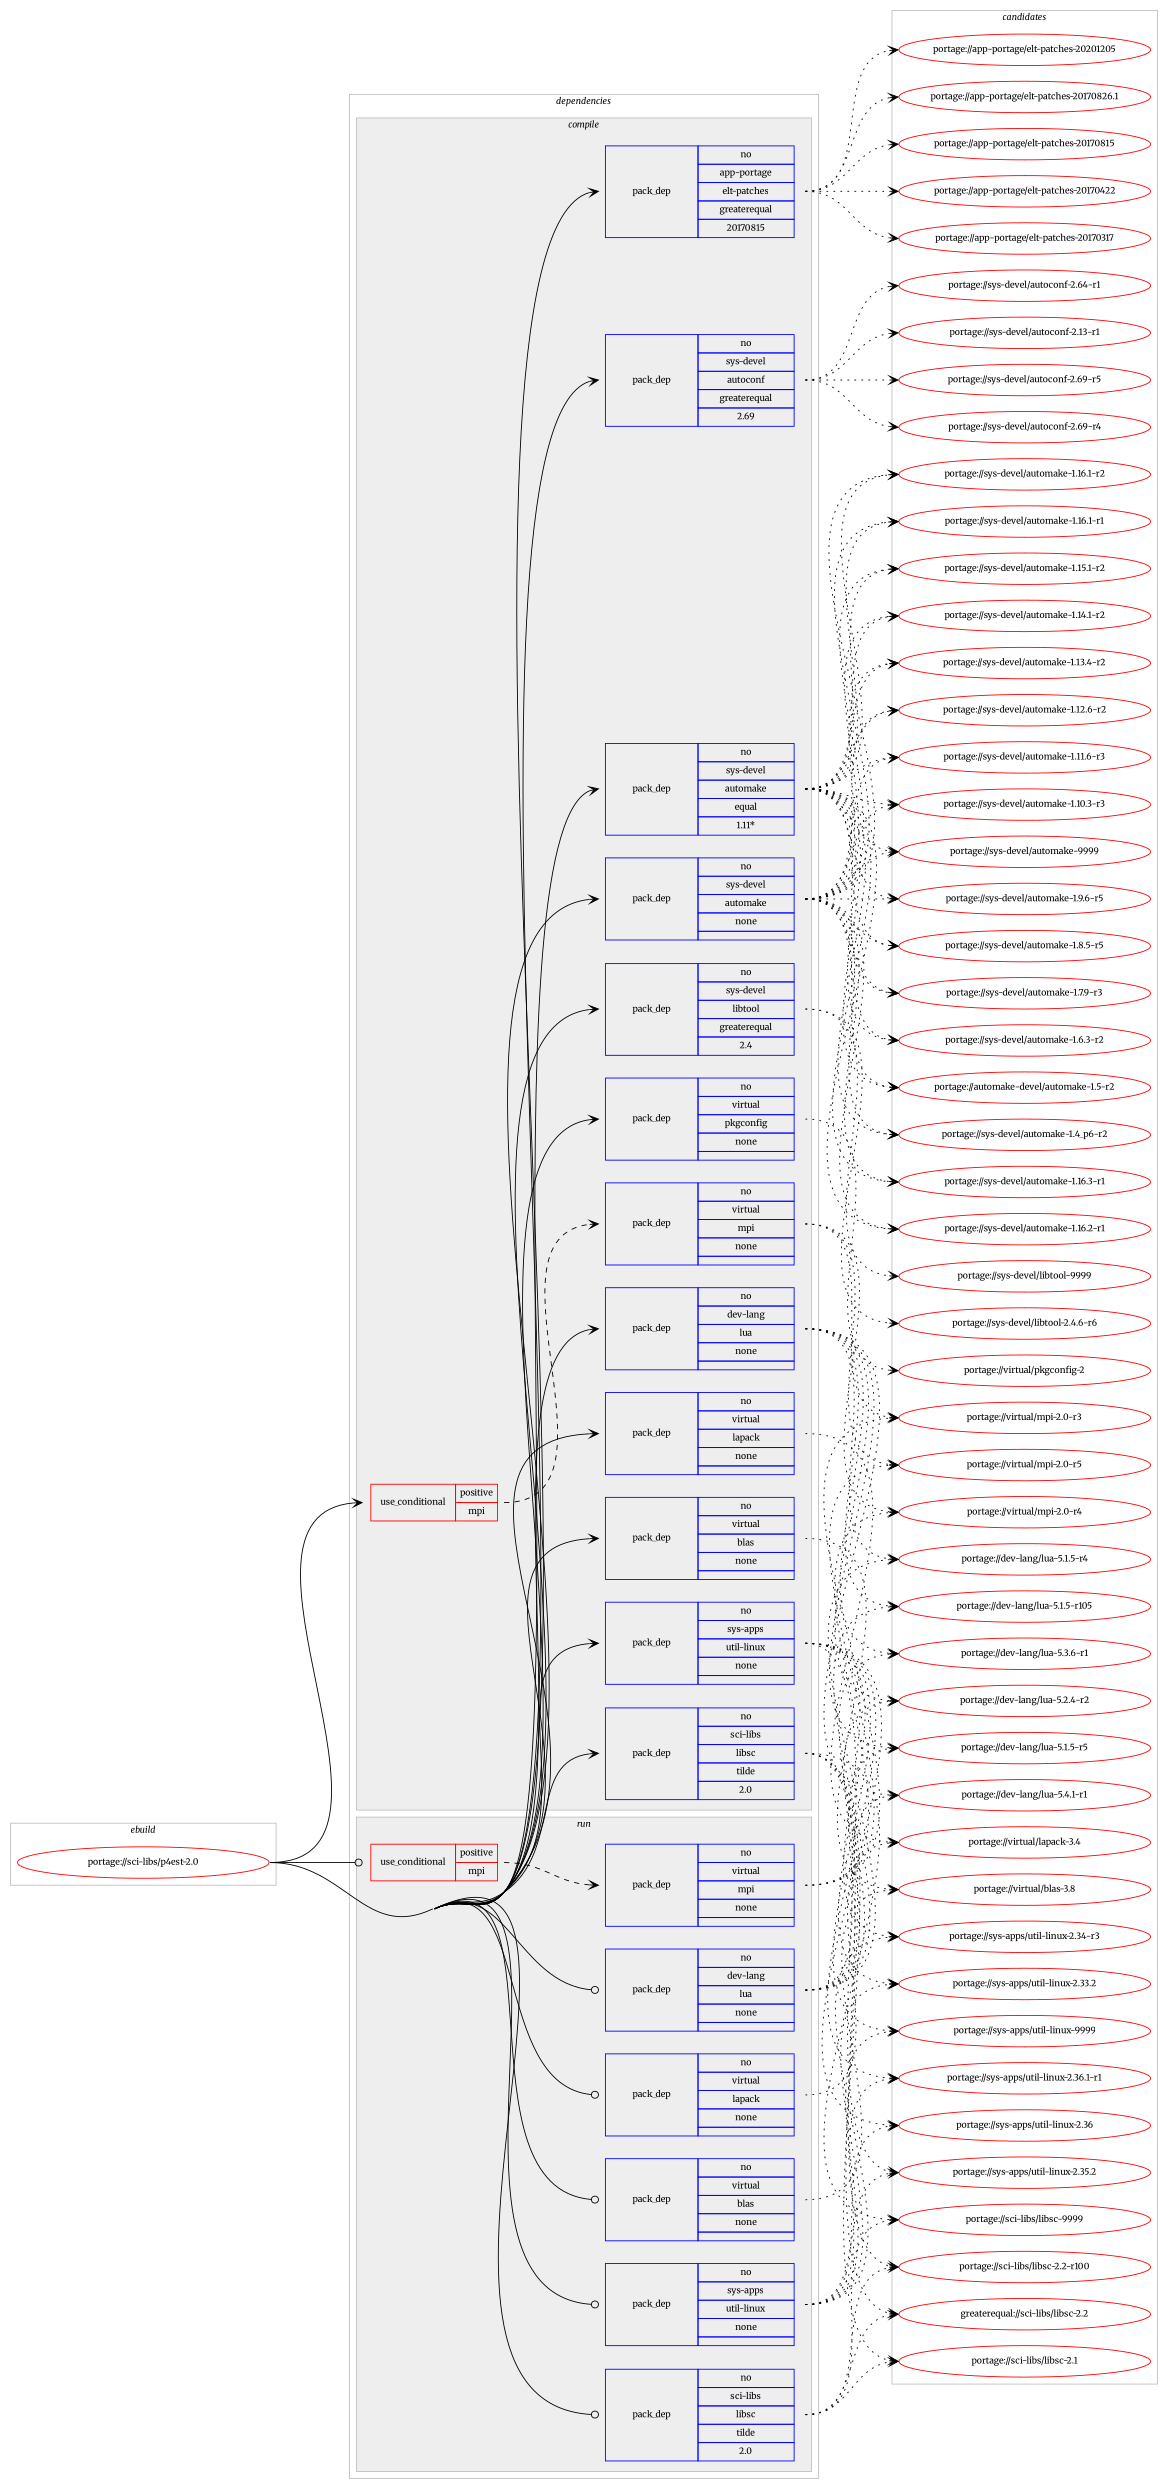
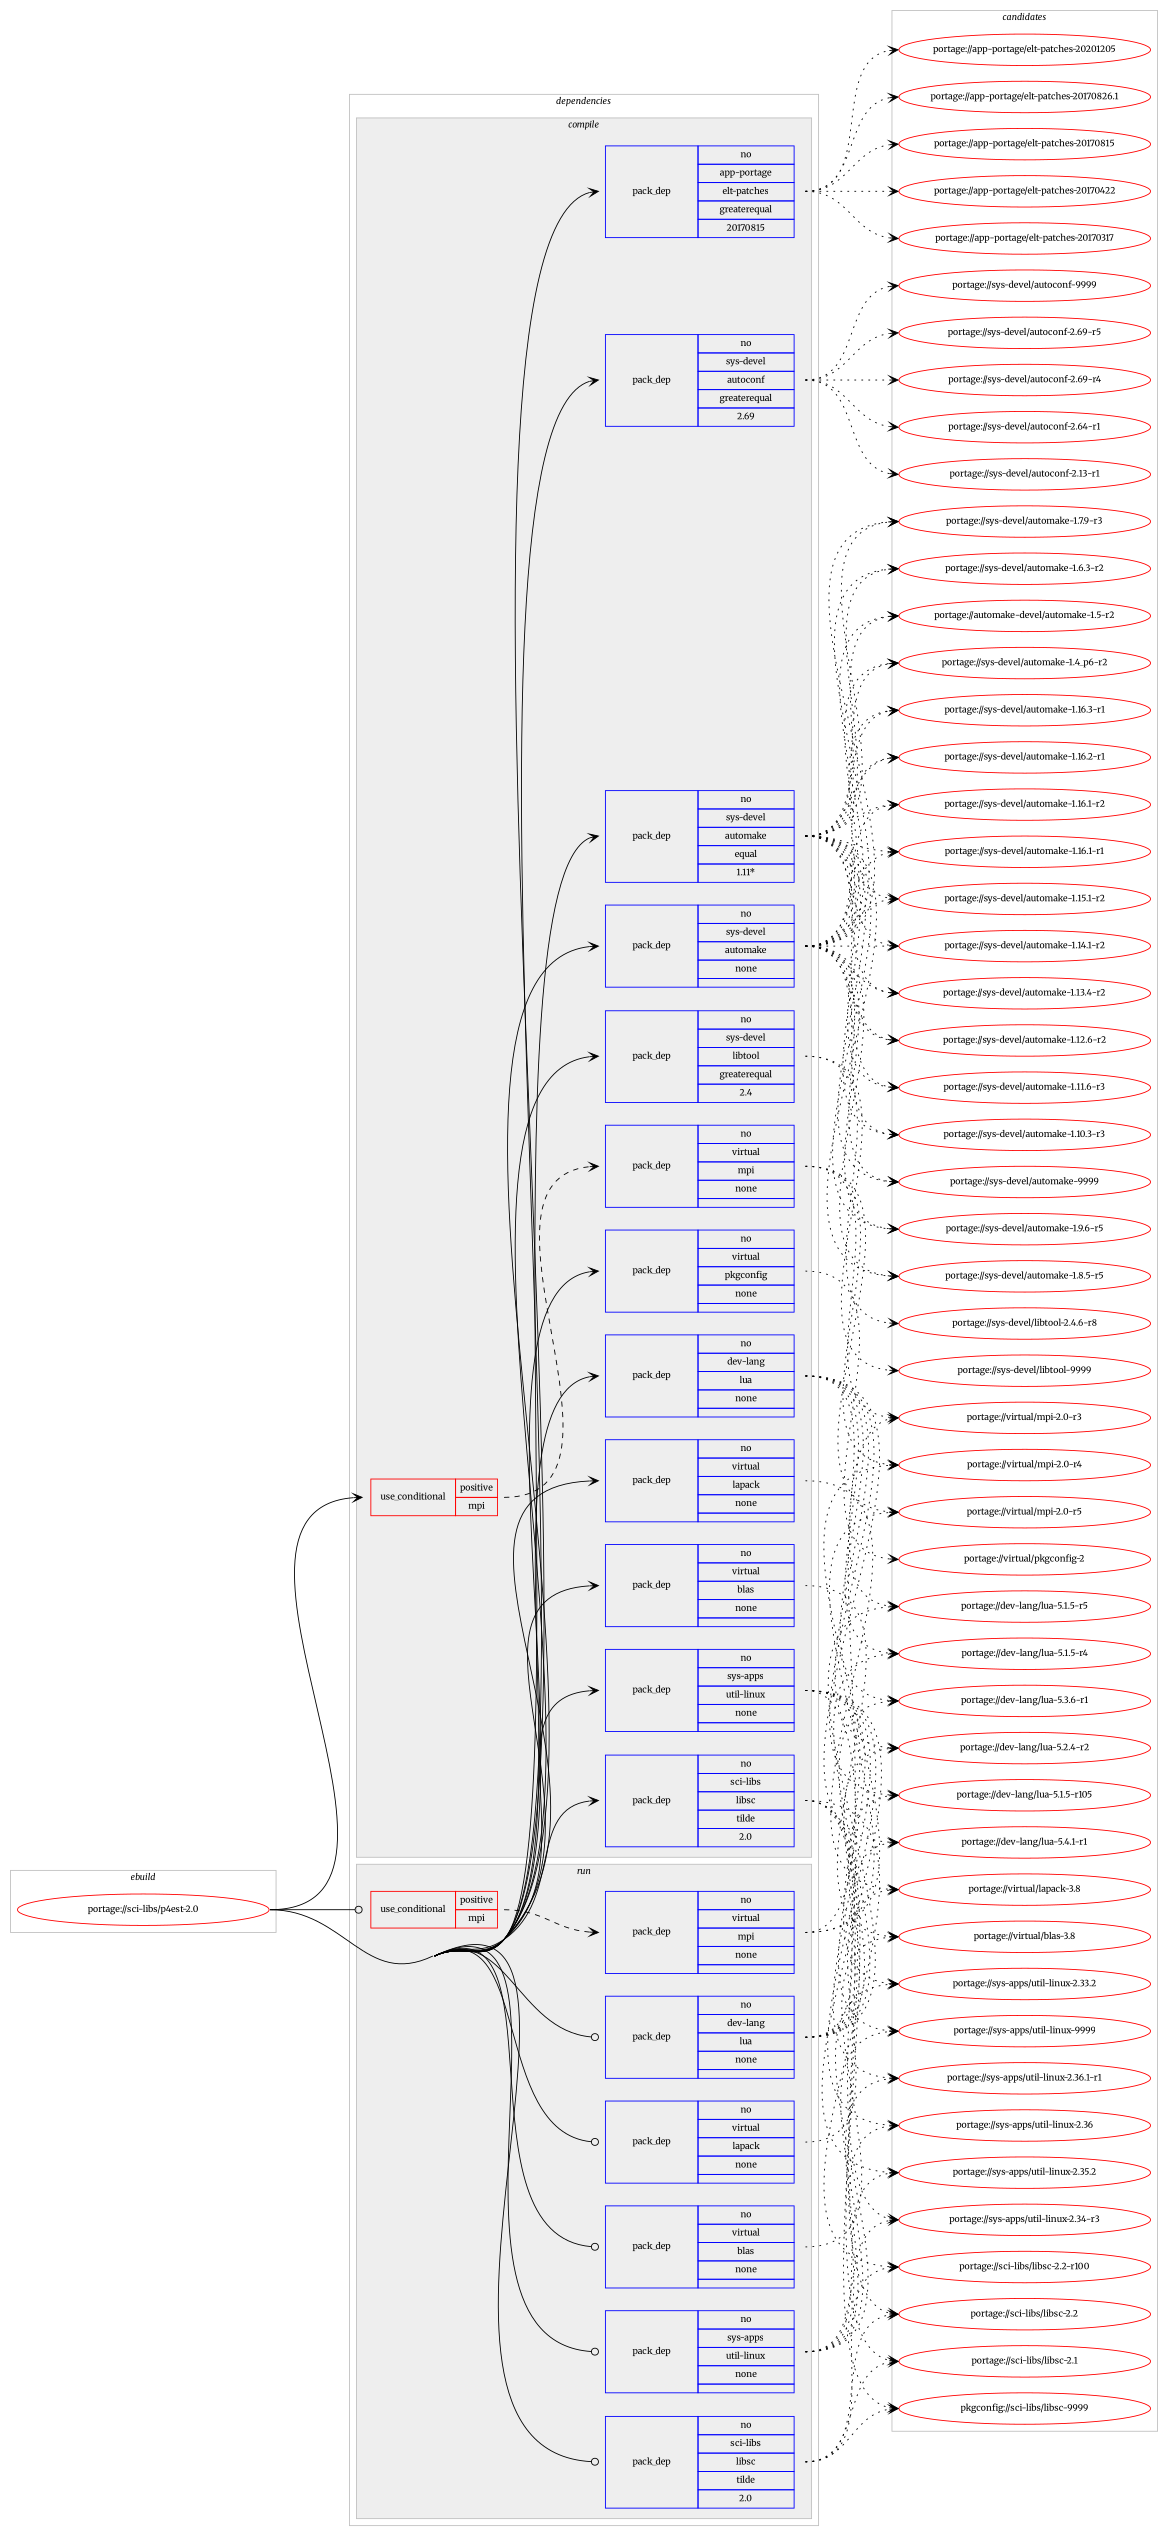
node "portage://sys-devel/autoconf-9999": added
node "portage://sys-devel/libtool-2.4.6-r6": label "portage://sys-devel/libtool-2.4.6-r6" -> "portage://sys-devel/libtool-2.4.6-r8"
node "portage://virtual/lapack-3.4": label "portage://virtual/lapack-3.4" -> "portage://virtual/lapack-3.8"
node "portage://sci-libs/libsc-9999": label "portage://sci-libs/libsc-9999" -> "pkgconfig://sci-libs/libsc-9999"
node "greaterequal://sci-libs/libsc-2.2": label "greaterequal://sci-libs/libsc-2.2" -> "portage://sci-libs/libsc-2.2"
